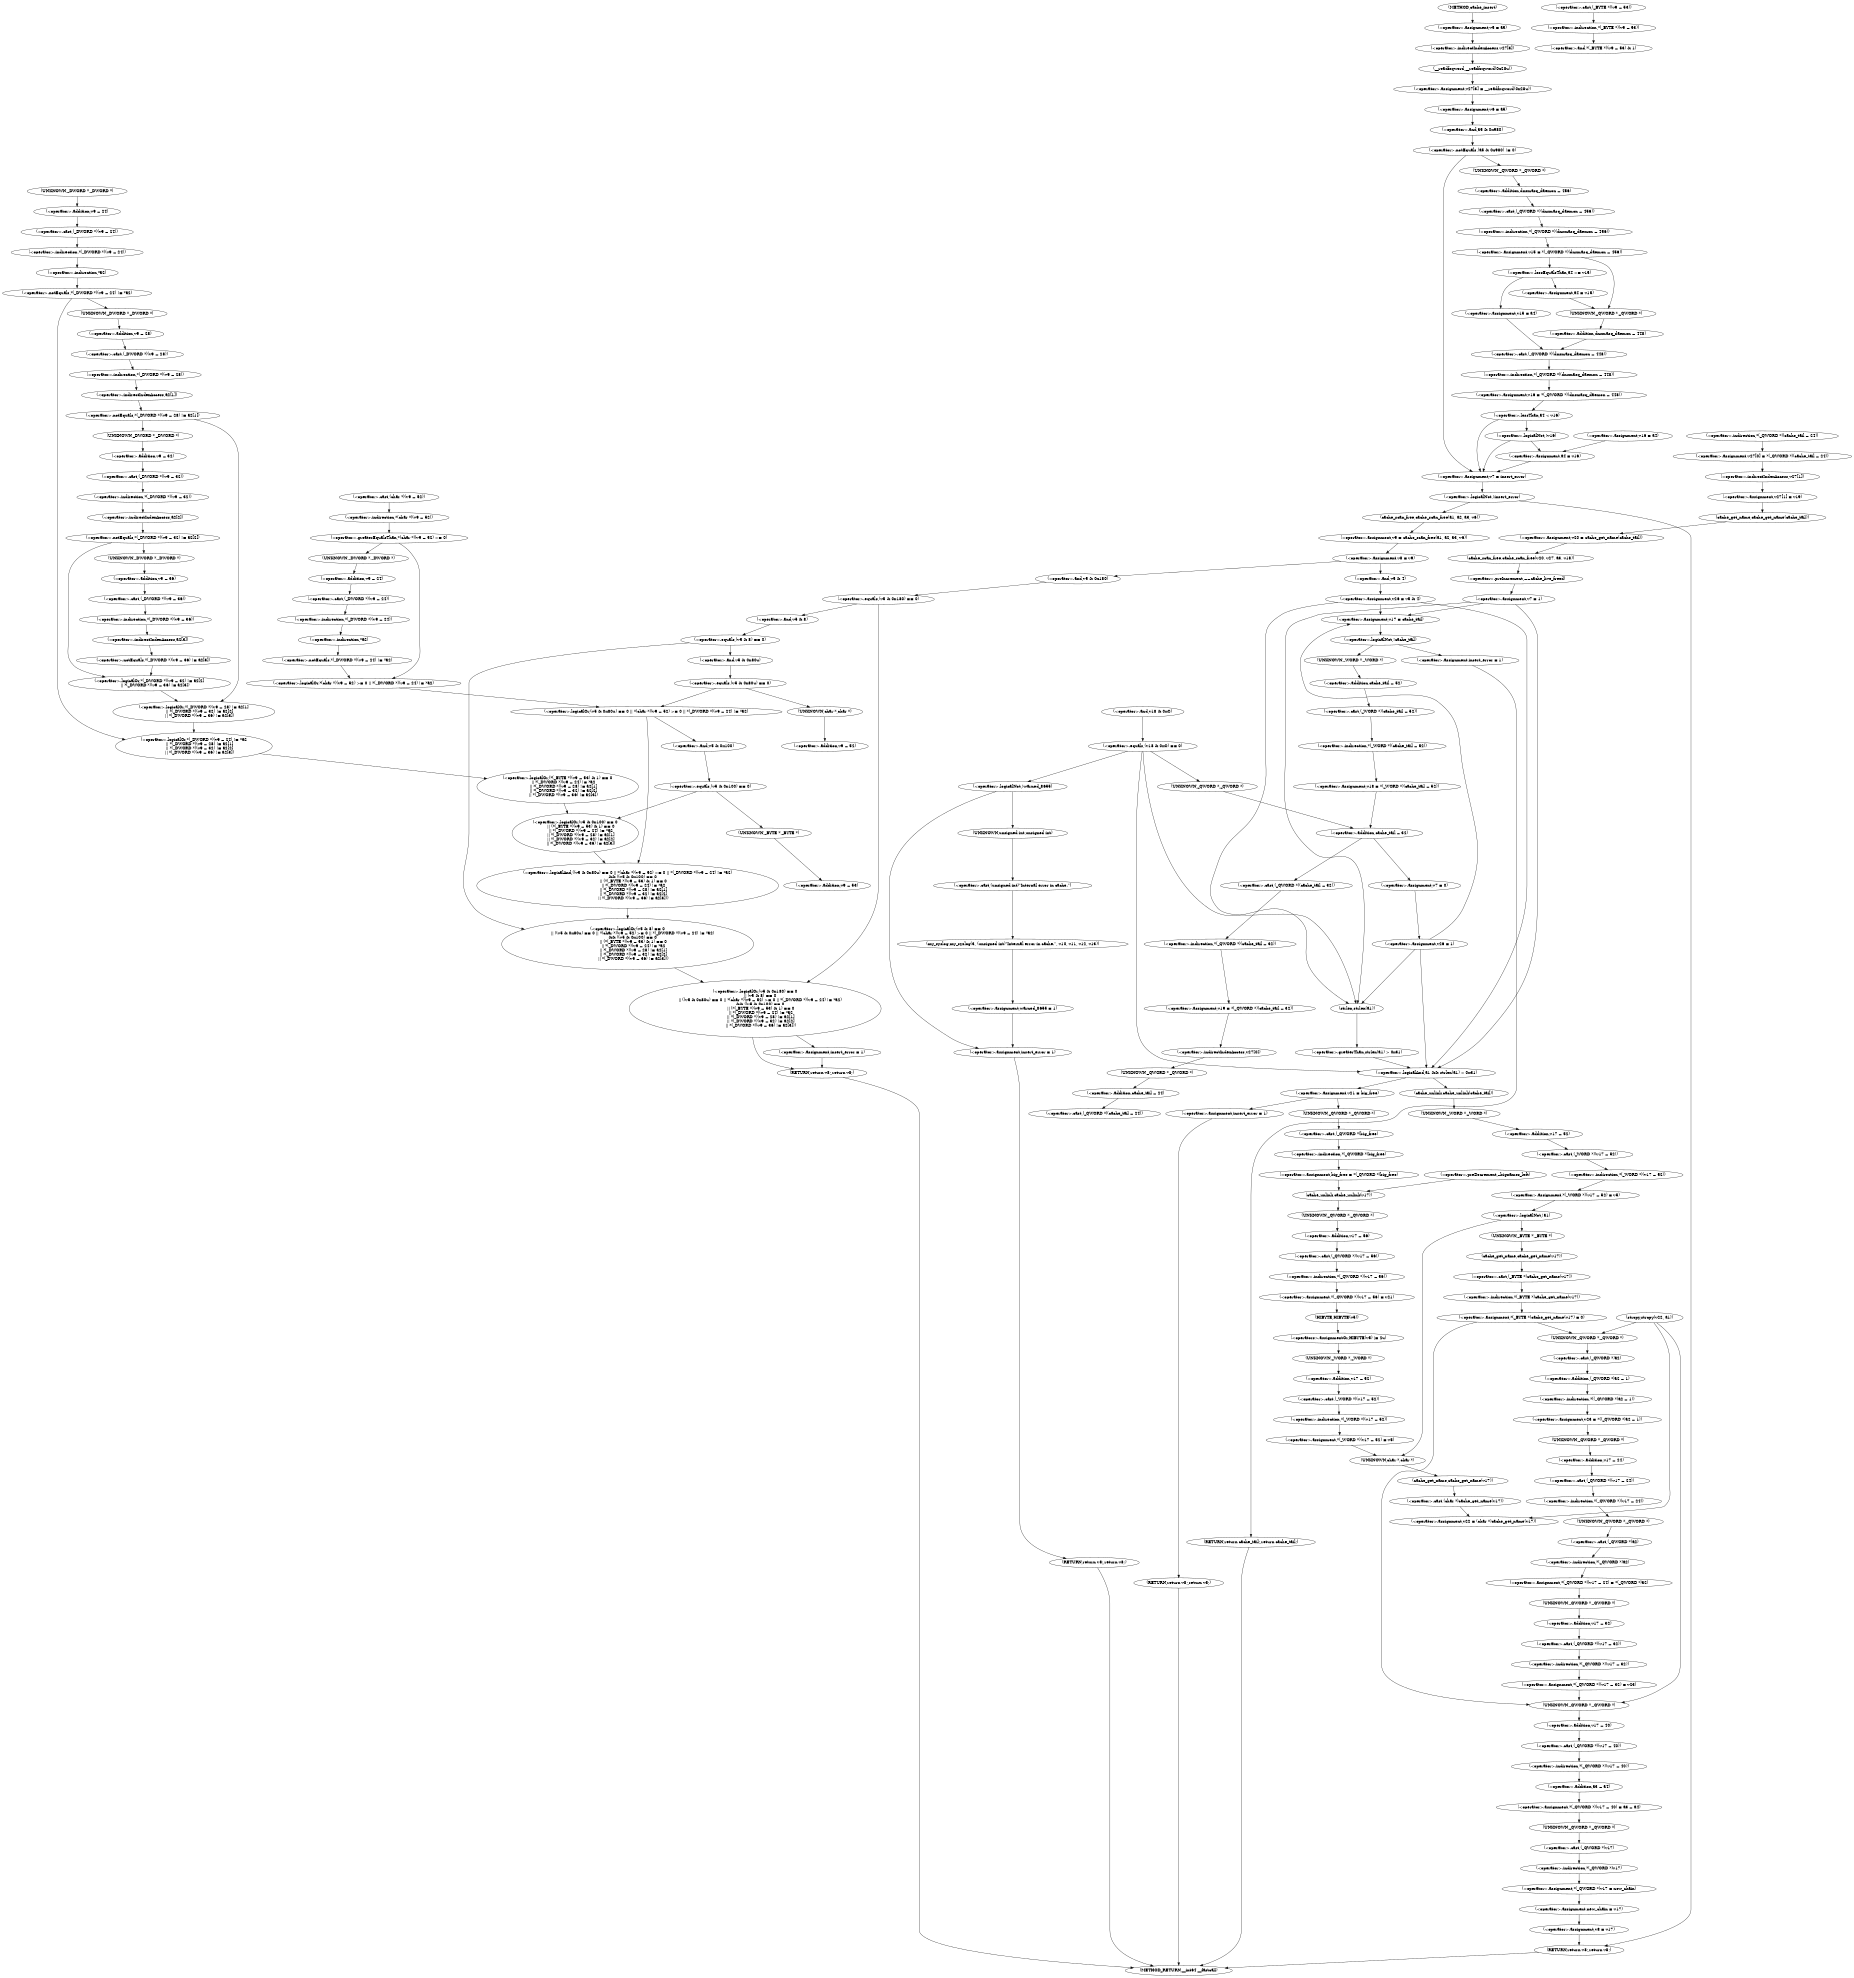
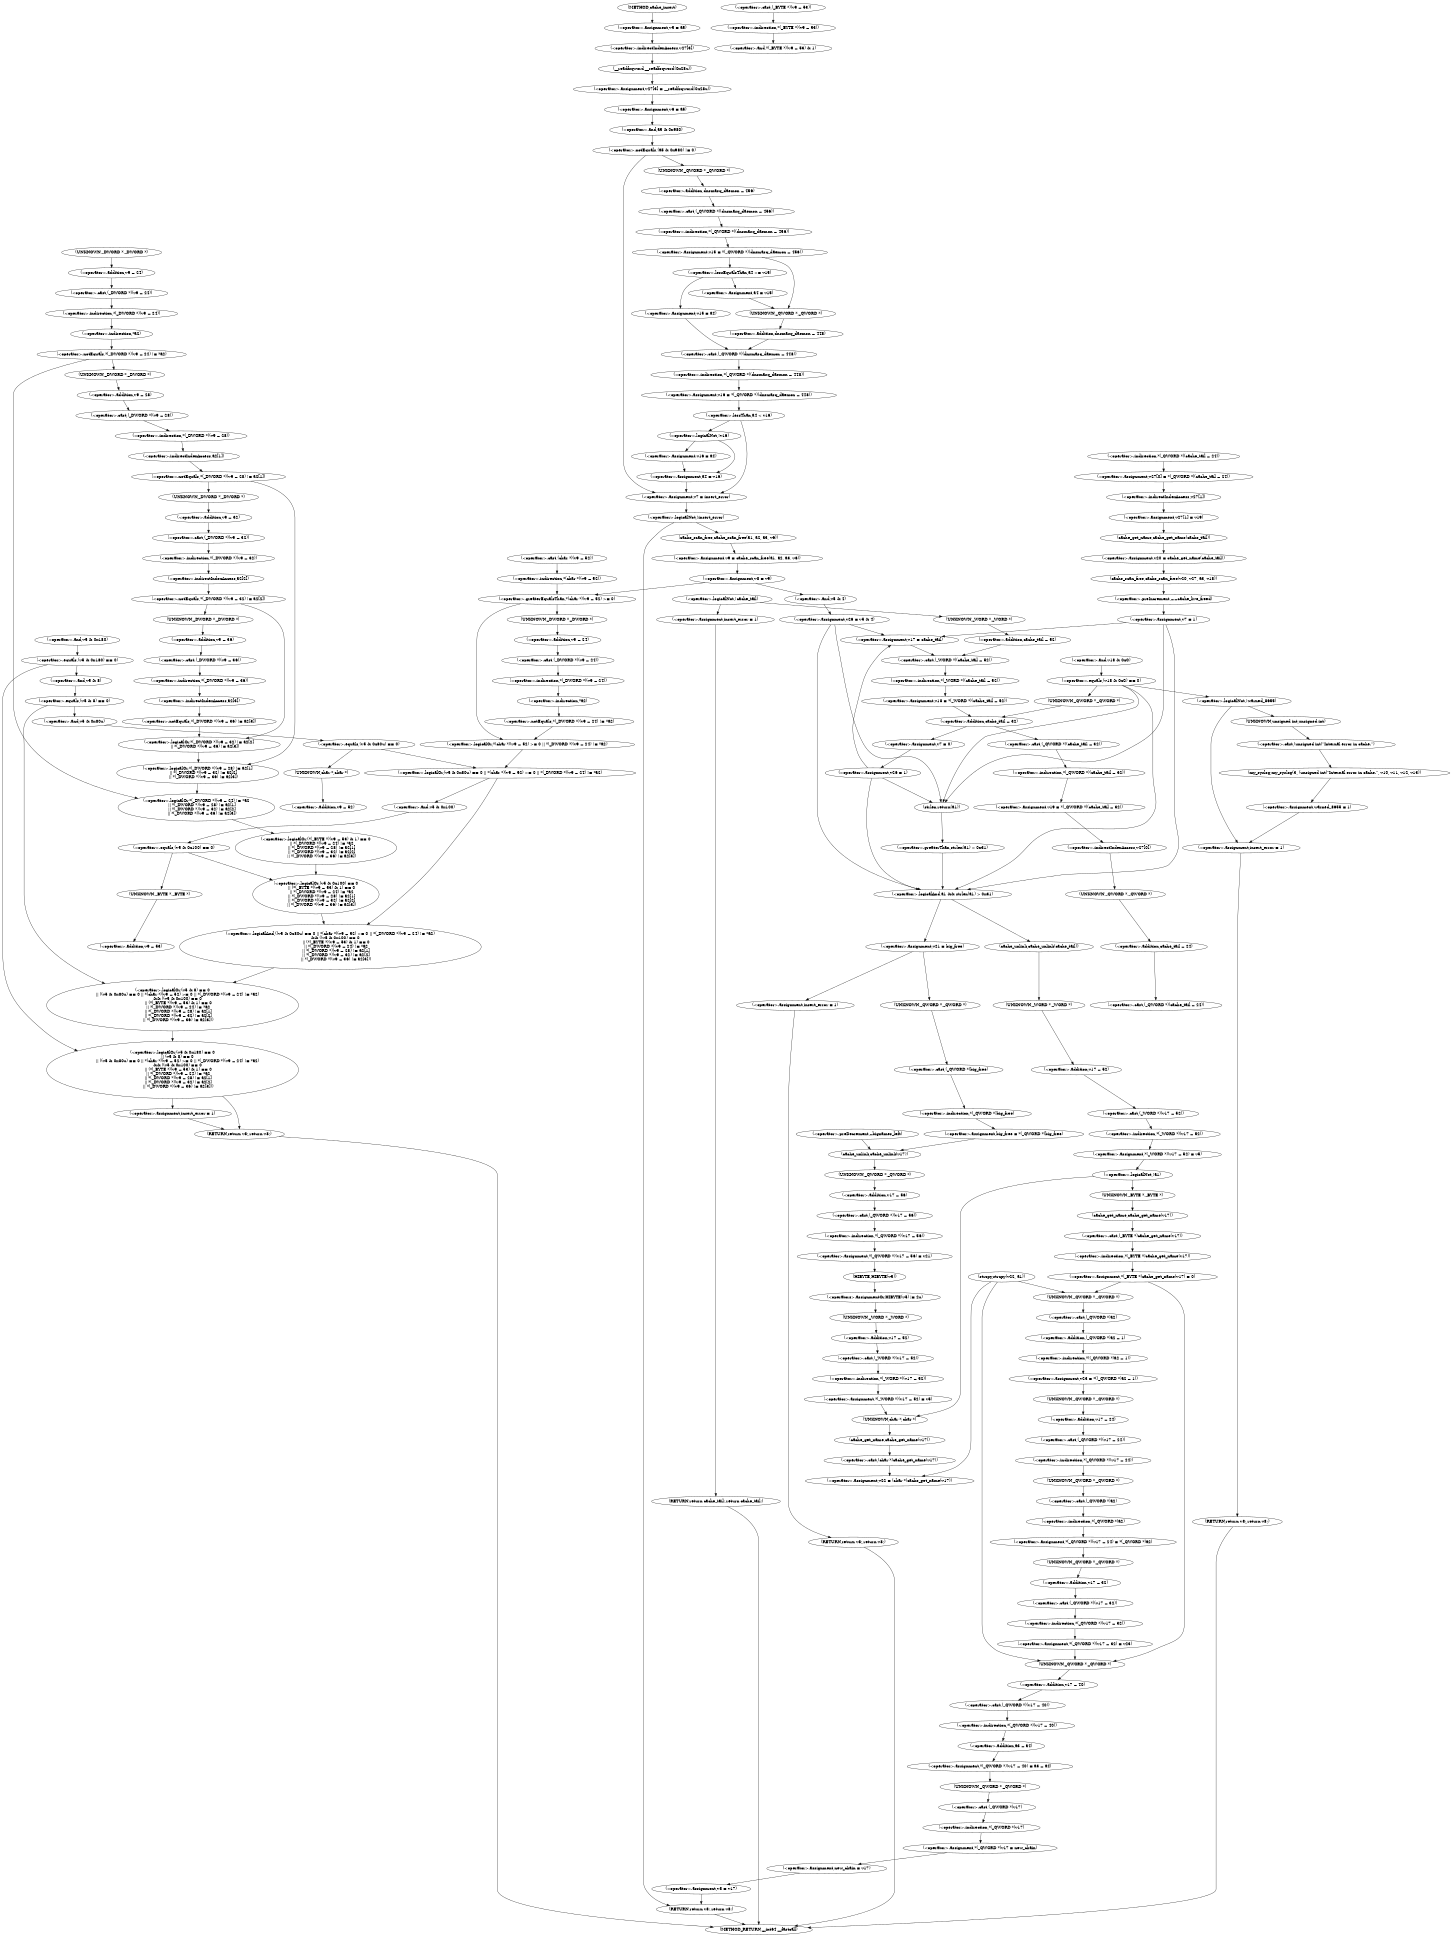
edge "(<operator>.logicalNot,!v16)" -> "(<operator>.assignment,v7 = insert_error)": now "(<operator>.logicalNot,!v16)" -> "(<operator>.assignment,v16 = a4)"
edge "(<operator>.assignment,v8 = v9)" -> "(<operator>.and,v5 & 0x180)": now "(<operator>.assignment,v8 = v9)" -> "(<operator>.greaterEqualsThan,*(char *)(v9 + 52) >= 0)"
edge "(<operator>.assignment,v17 = cache_tail)" -> "(<operator>.logicalNot,!cache_tail)": now "(<operator>.assignment,v17 = cache_tail)" -> "(<operator>.cast,(_WORD *)(cache_tail + 52))"
node "(strlen,strlen(a1))": label "(strlen,strlen(a1))" -> "(strlen,return(a1))"
